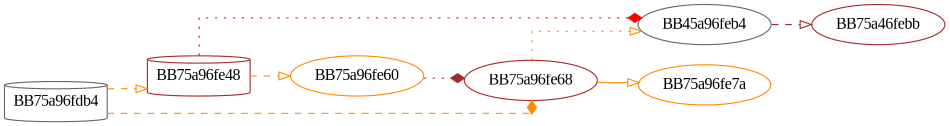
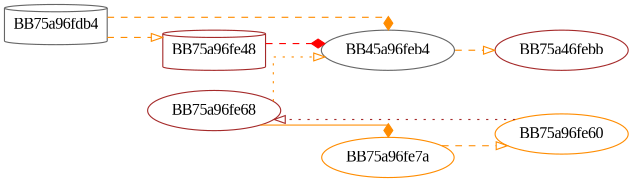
edge "BB75a96fe48" -> "BB45a96feb4": style dotted -> dashed
edge "BB45a96feb4" -> "BB75a46febb": color brown -> darkorange
edge "BB75a96fe48" -> "BB75a96fe60": now "BB75a96fe7a" -> "BB75a96fe60"
edge "BB75a96fe60" -> "BB75a96fe68": arrowhead diamond -> onormal
edge "BB75a96fe68" -> "BB75a96fe7a": arrowhead onormal -> diamond
edge "BB75a96fdb4" -> "BB75a96fe68": now "BB75a96fdb4" -> "BB45a96feb4"
